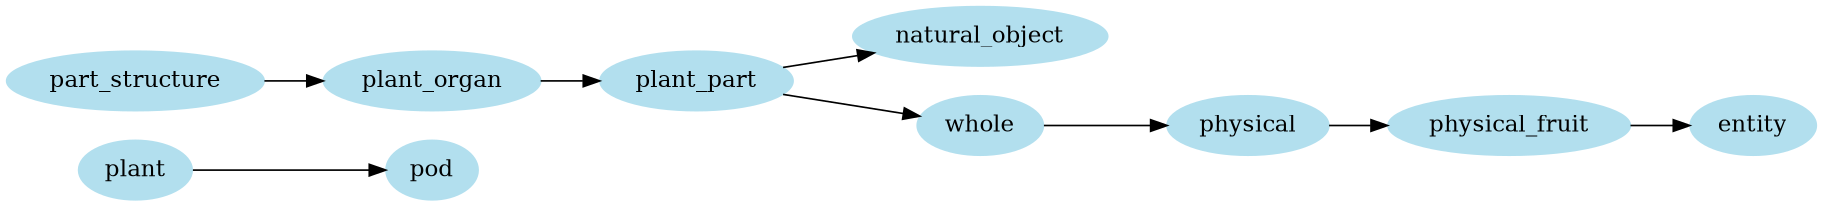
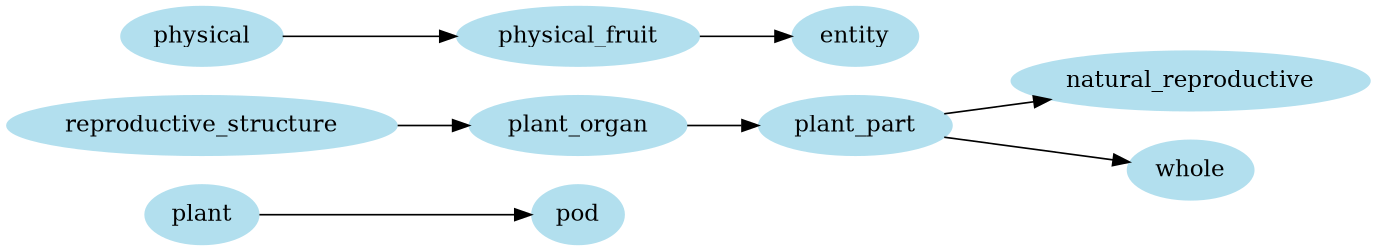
node "natural_object": label "natural_object" -> "natural_reproductive"
node "part_structure": label "part_structure" -> "reproductive_structure"
edge "whole" -> "physical": removed
